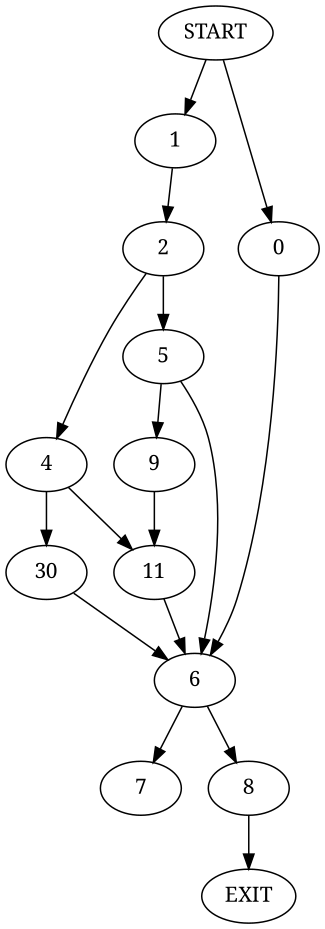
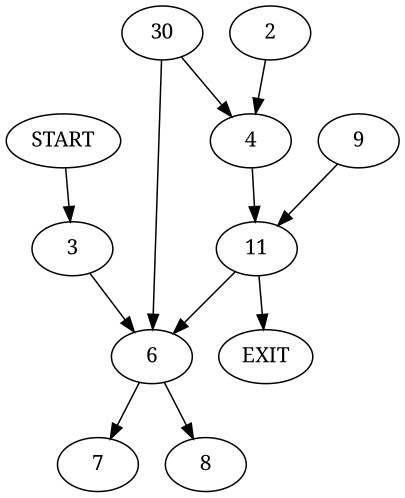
node "1": removed
node "0": label "0" -> "3"
node "5": removed
edge "4" -> "30": reversed
edge "8" -> "EXIT": now "11" -> "EXIT"
